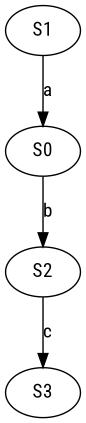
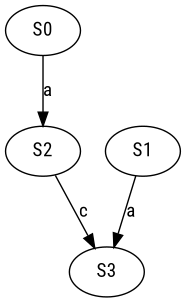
edge "S1" -> "S0": now "S1" -> "S3"
edge "S0" -> "S2": label "b" -> "a"
